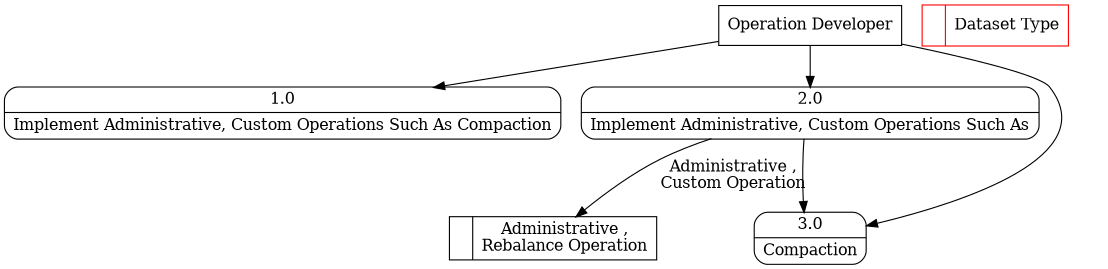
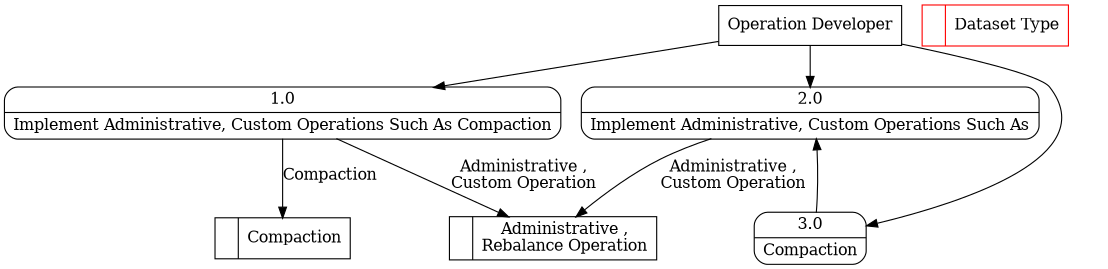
edge "2.0" -> "3.0": reversed
edge "1.0" -> "Administrative ,": added, label "Administrative , Custom Operation"
node "Compaction": added
